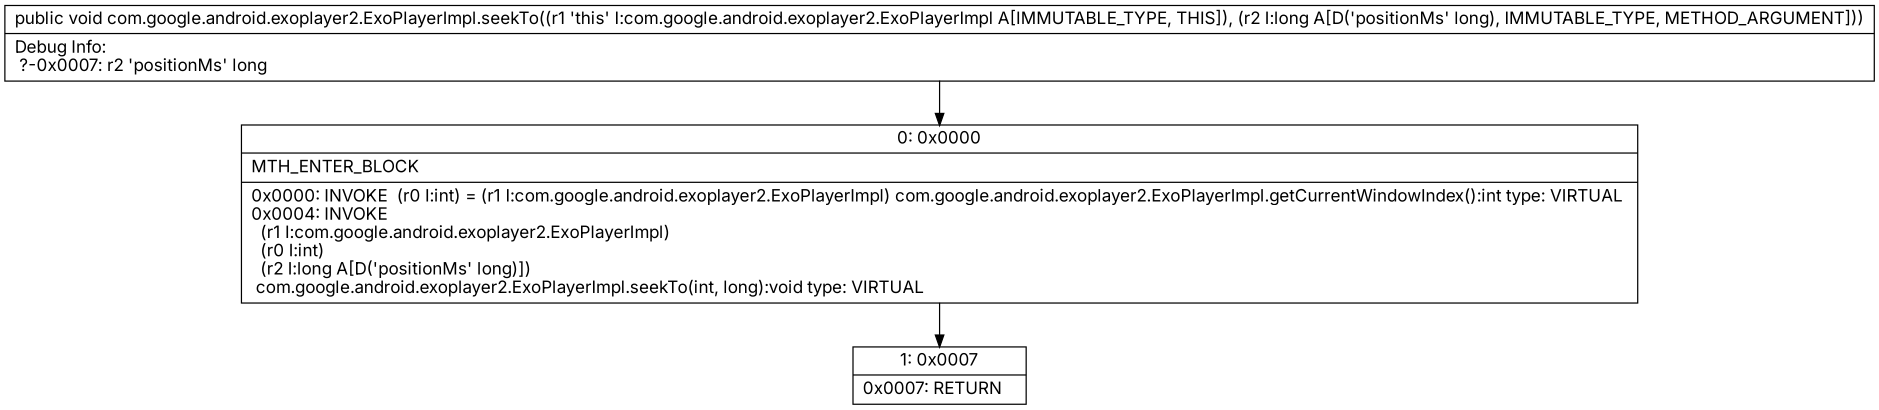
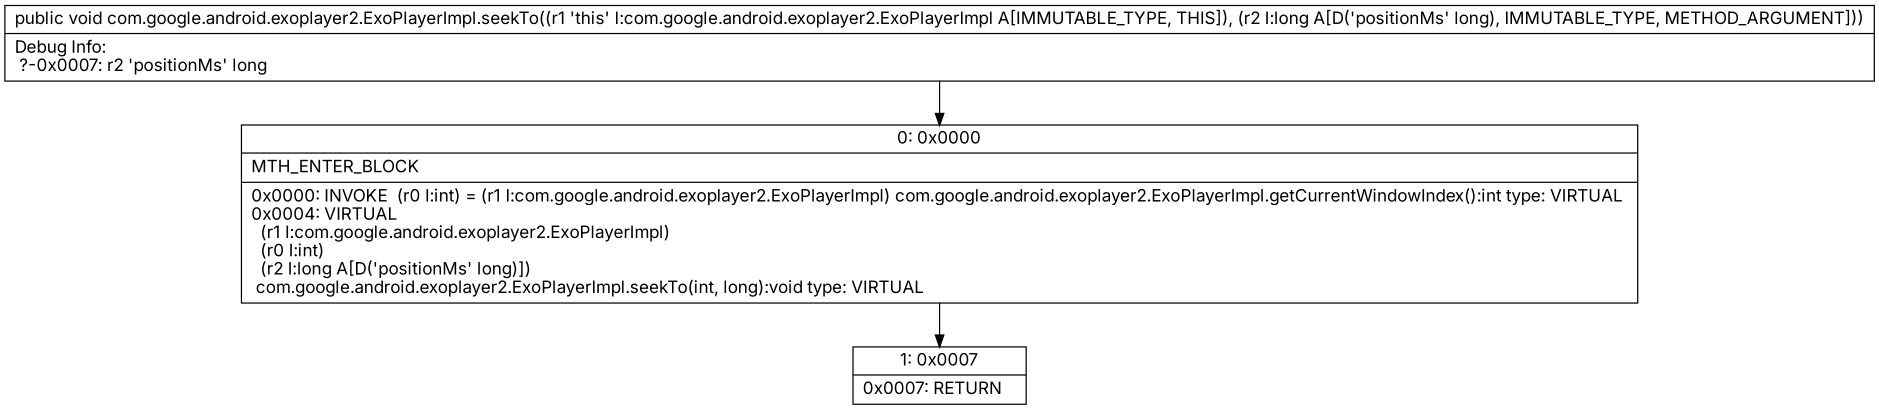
node "0: 0x0000": text "0x0004: INVOKE" -> "0x0004: VIRTUAL"
